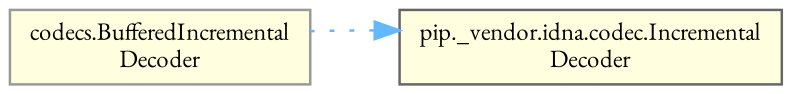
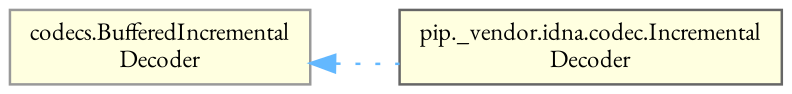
edge "codecs.BufferedIncremental Decoder" -> "pip._vendor.idna.codec.Incremental Decoder": reversed
